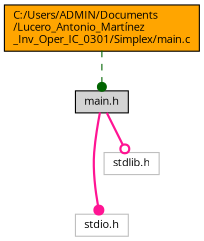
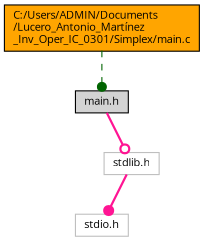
edge "main.h" -> "stdio.h": now "stdlib.h" -> "stdio.h"
